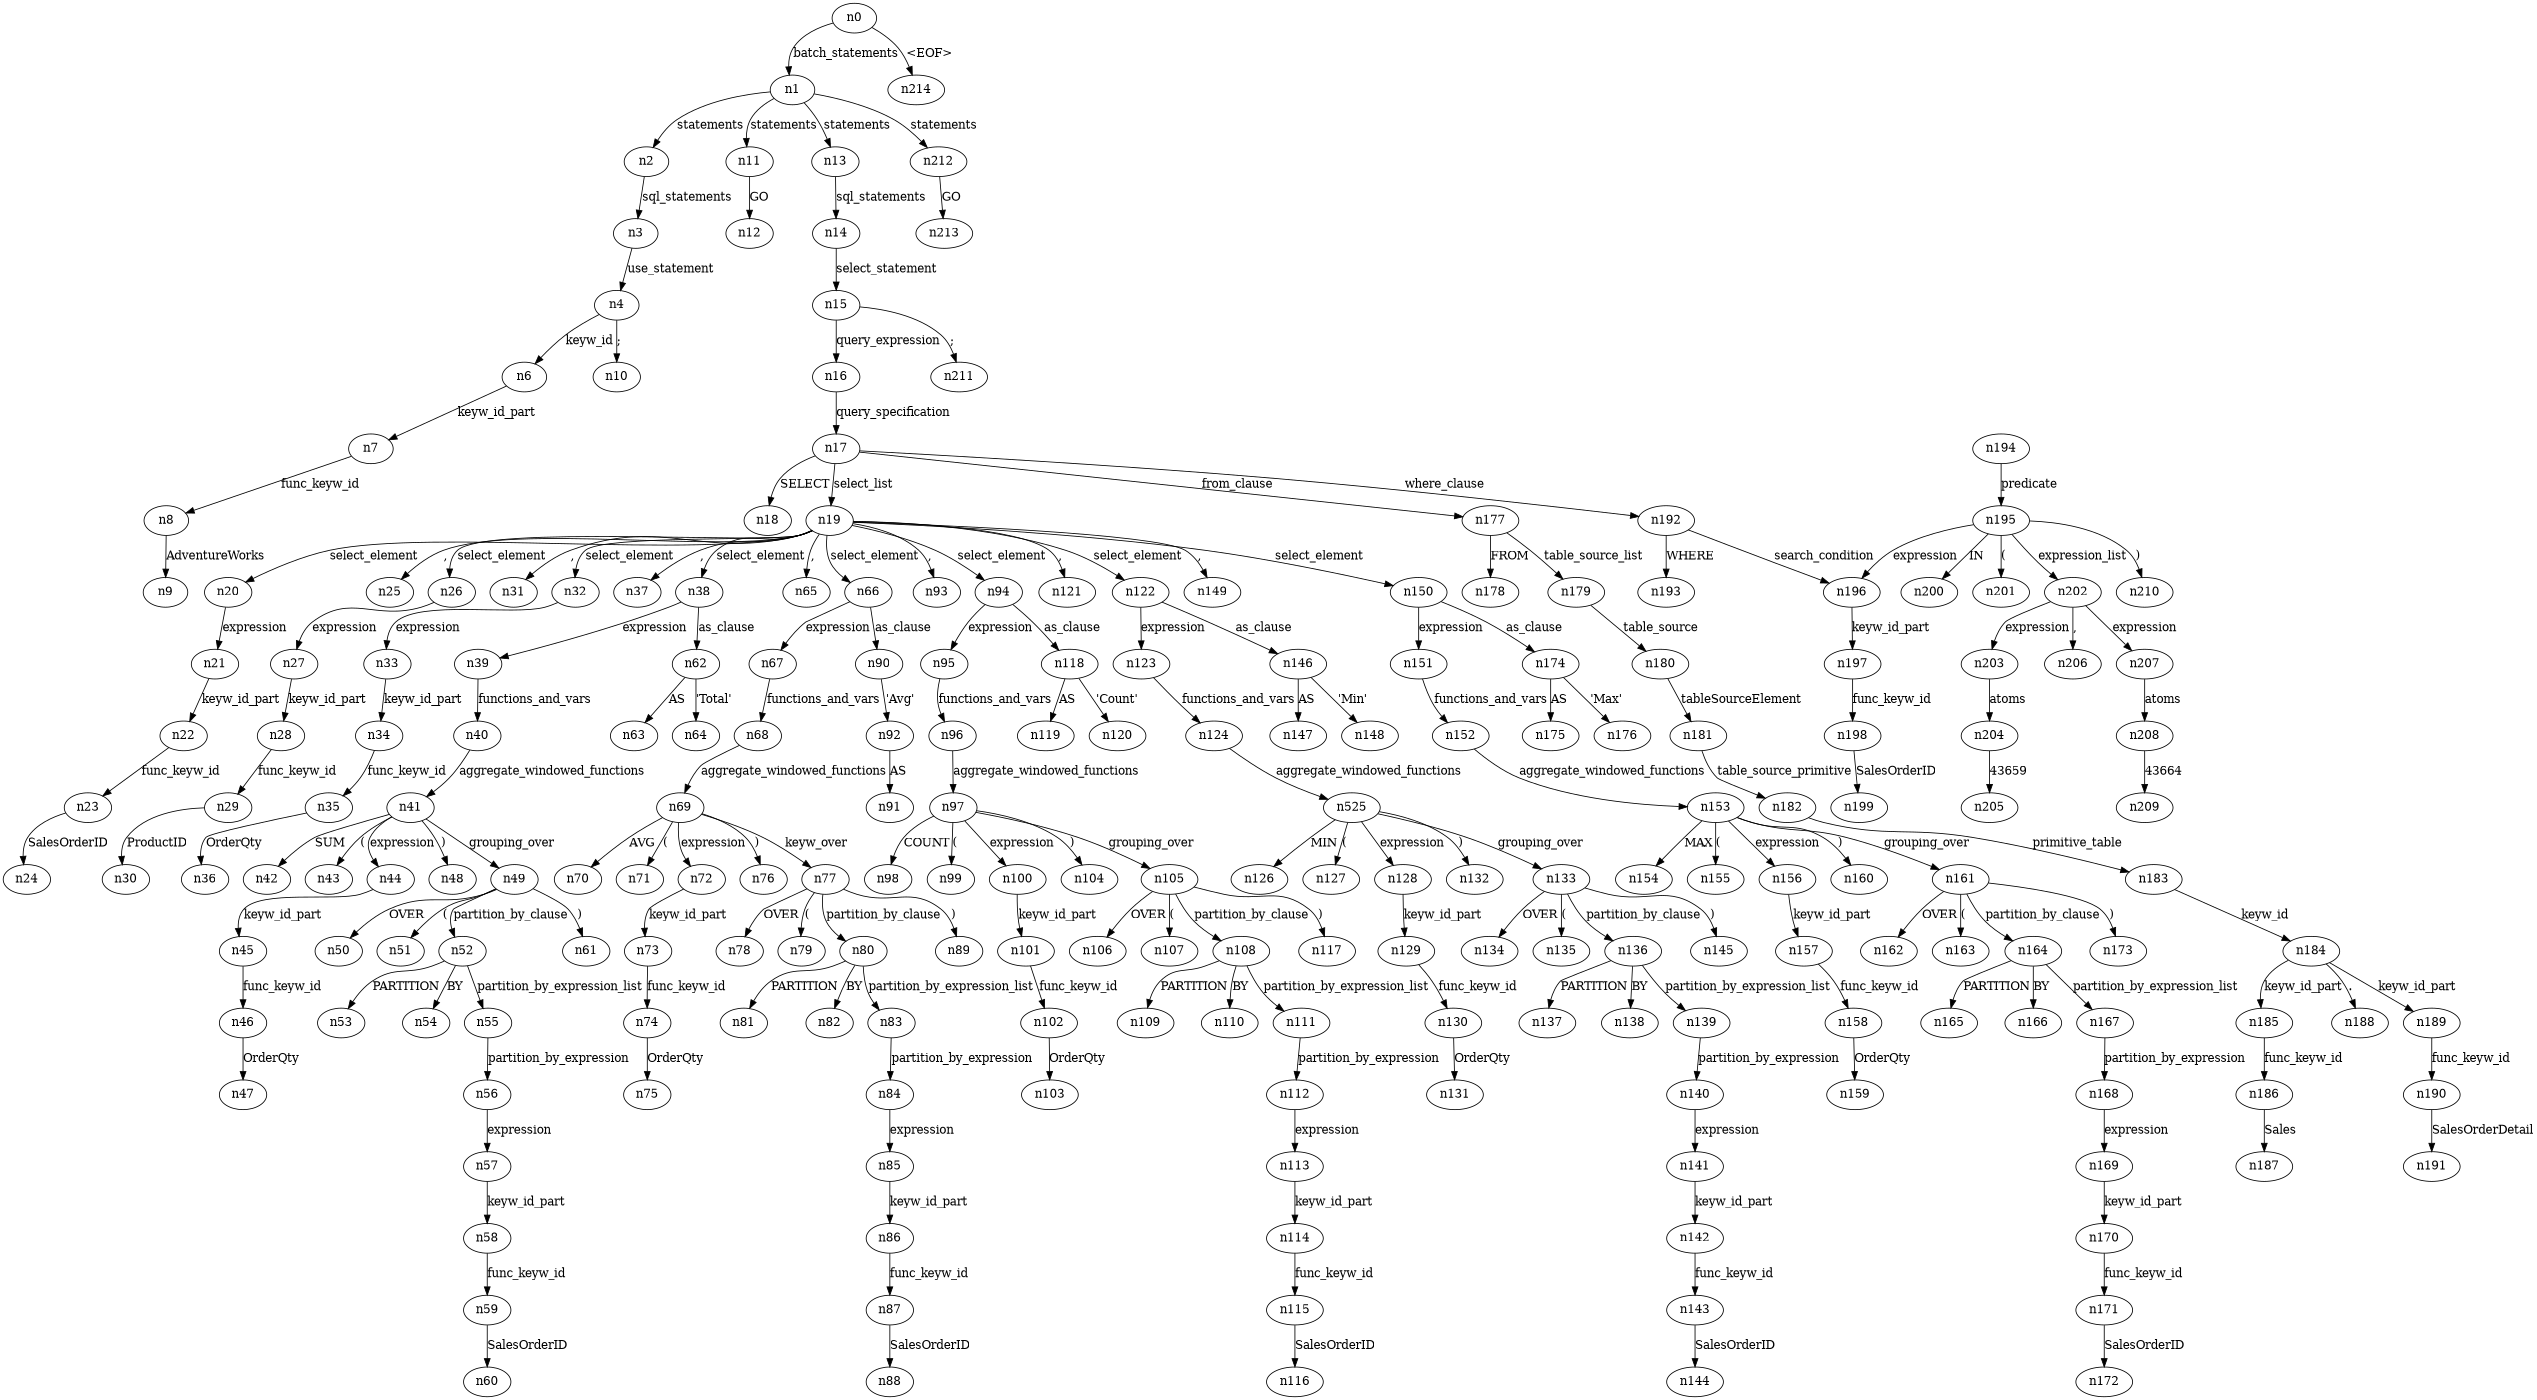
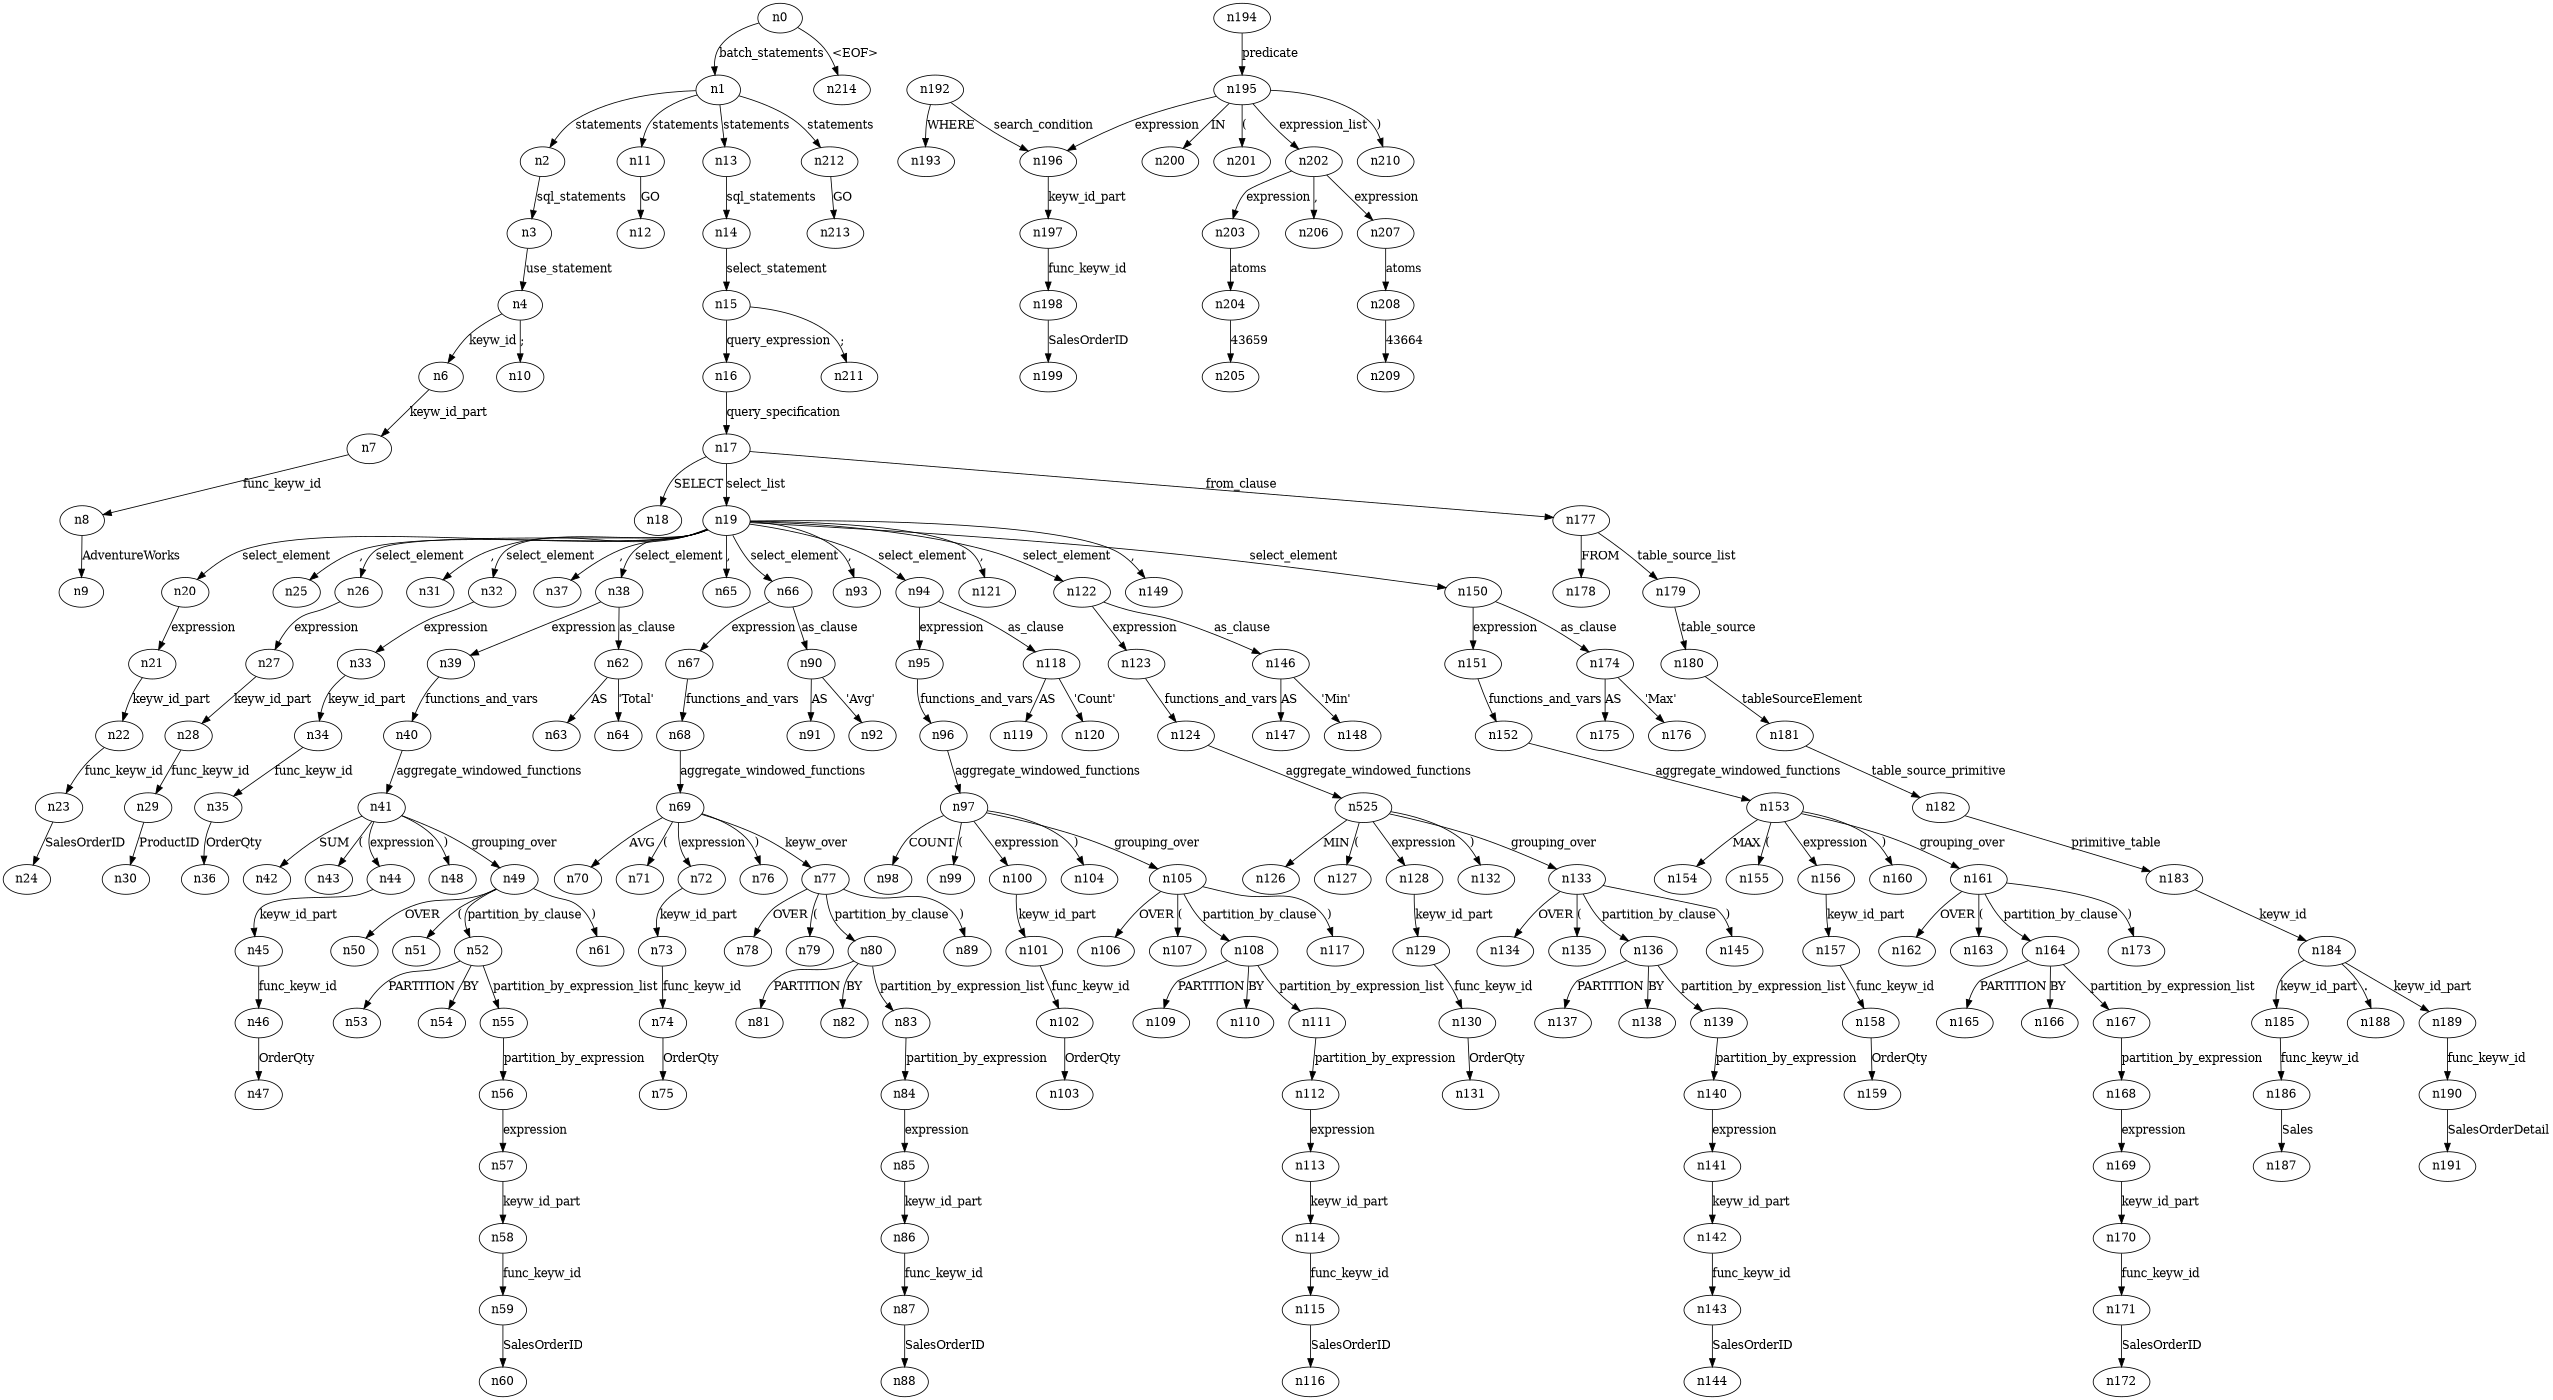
edge "n17" -> "n192": removed, label "where_clause"
edge "n92" -> "n91": now "n90" -> "n91"
